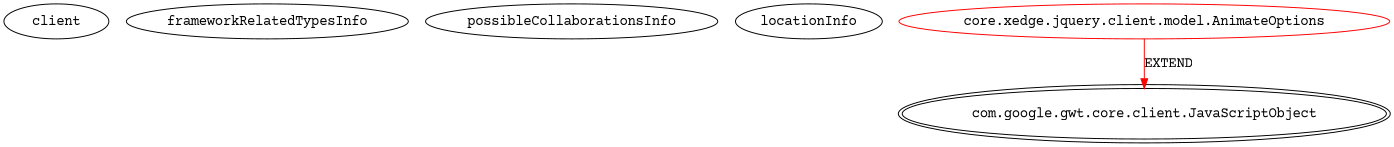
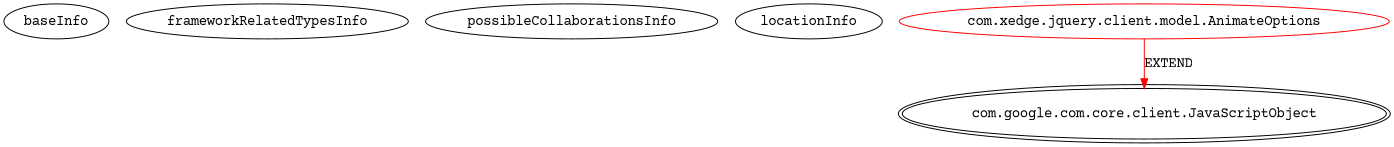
node "client": label "client" -> "baseInfo"
node "core.xedge.jquery.client.model.AnimateOptions": label "core.xedge.jquery.client.model.AnimateOptions" -> "com.xedge.jquery.client.model.AnimateOptions"
node "com.google.gwt.core.client.JavaScriptObject": label "com.google.gwt.core.client.JavaScriptObject" -> "com.google.com.core.client.JavaScriptObject"
